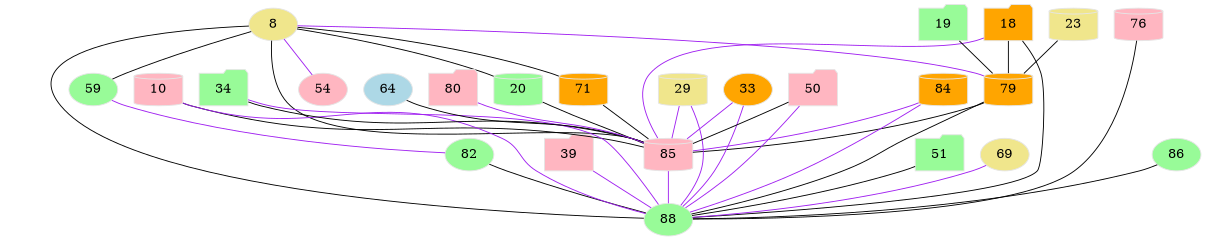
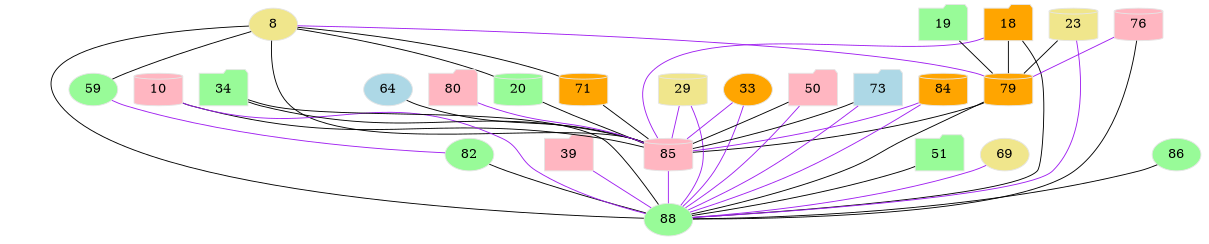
edge "76" -- "79": added
node "54": removed
node "73": added
edge "34" -- "88": color purple -> black
edge "23" -- "88": added
